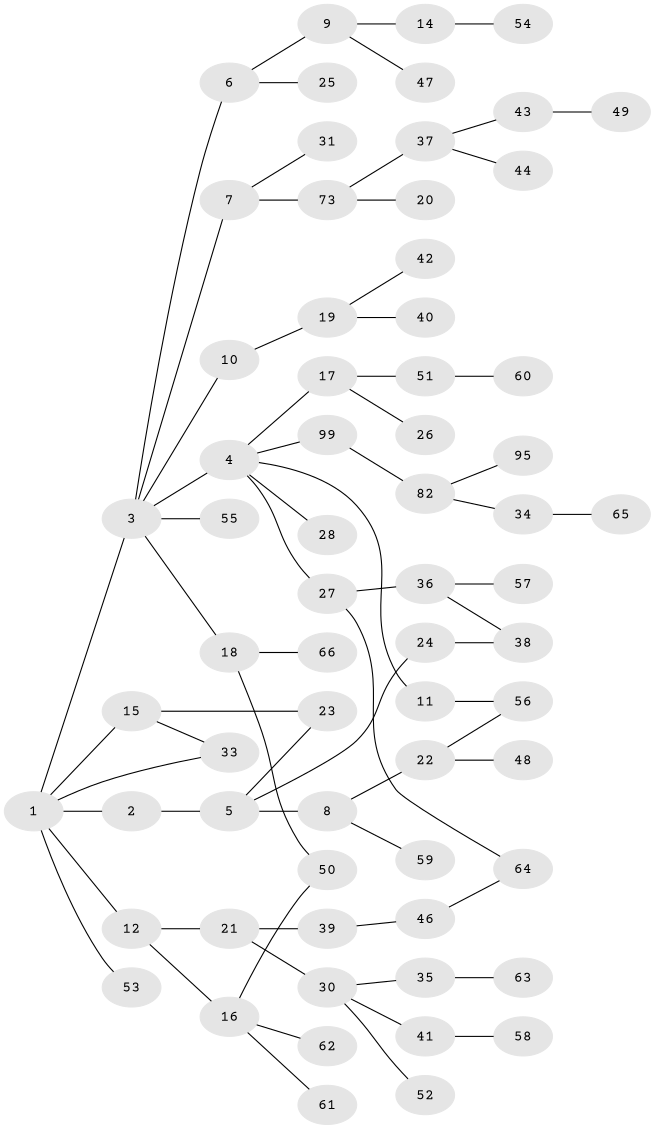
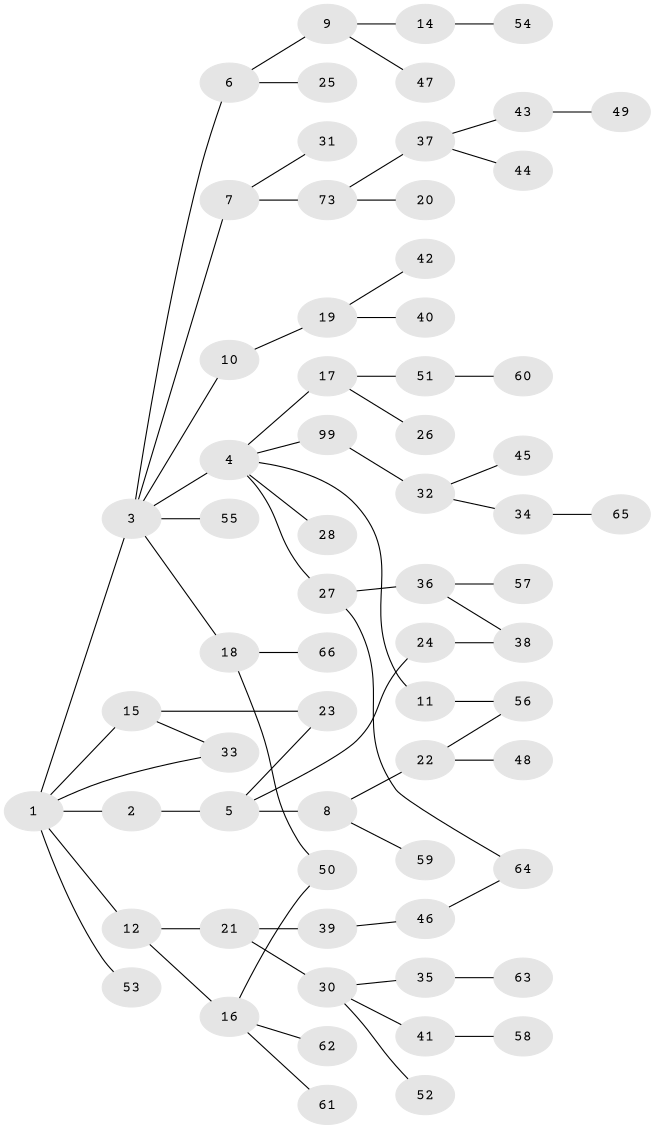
node "95": label "95" -> "45"
node "82": label "82" -> "32"
